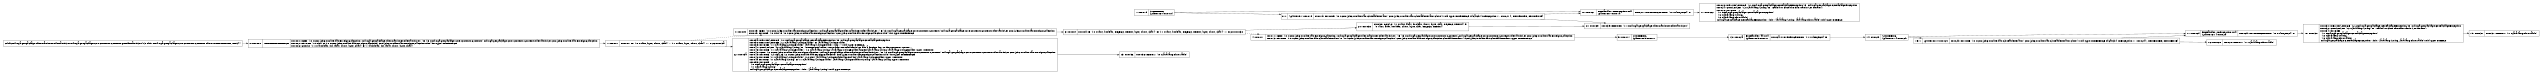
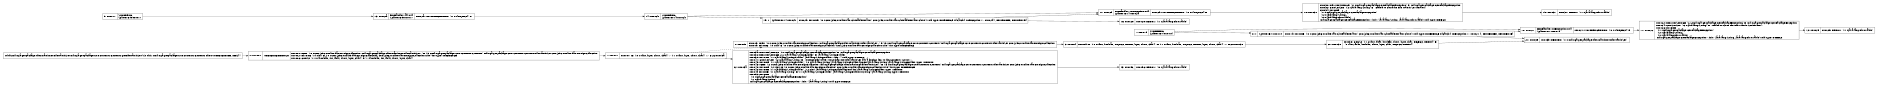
node "12: 0x0029": added
node "4: 0x0011": removed
